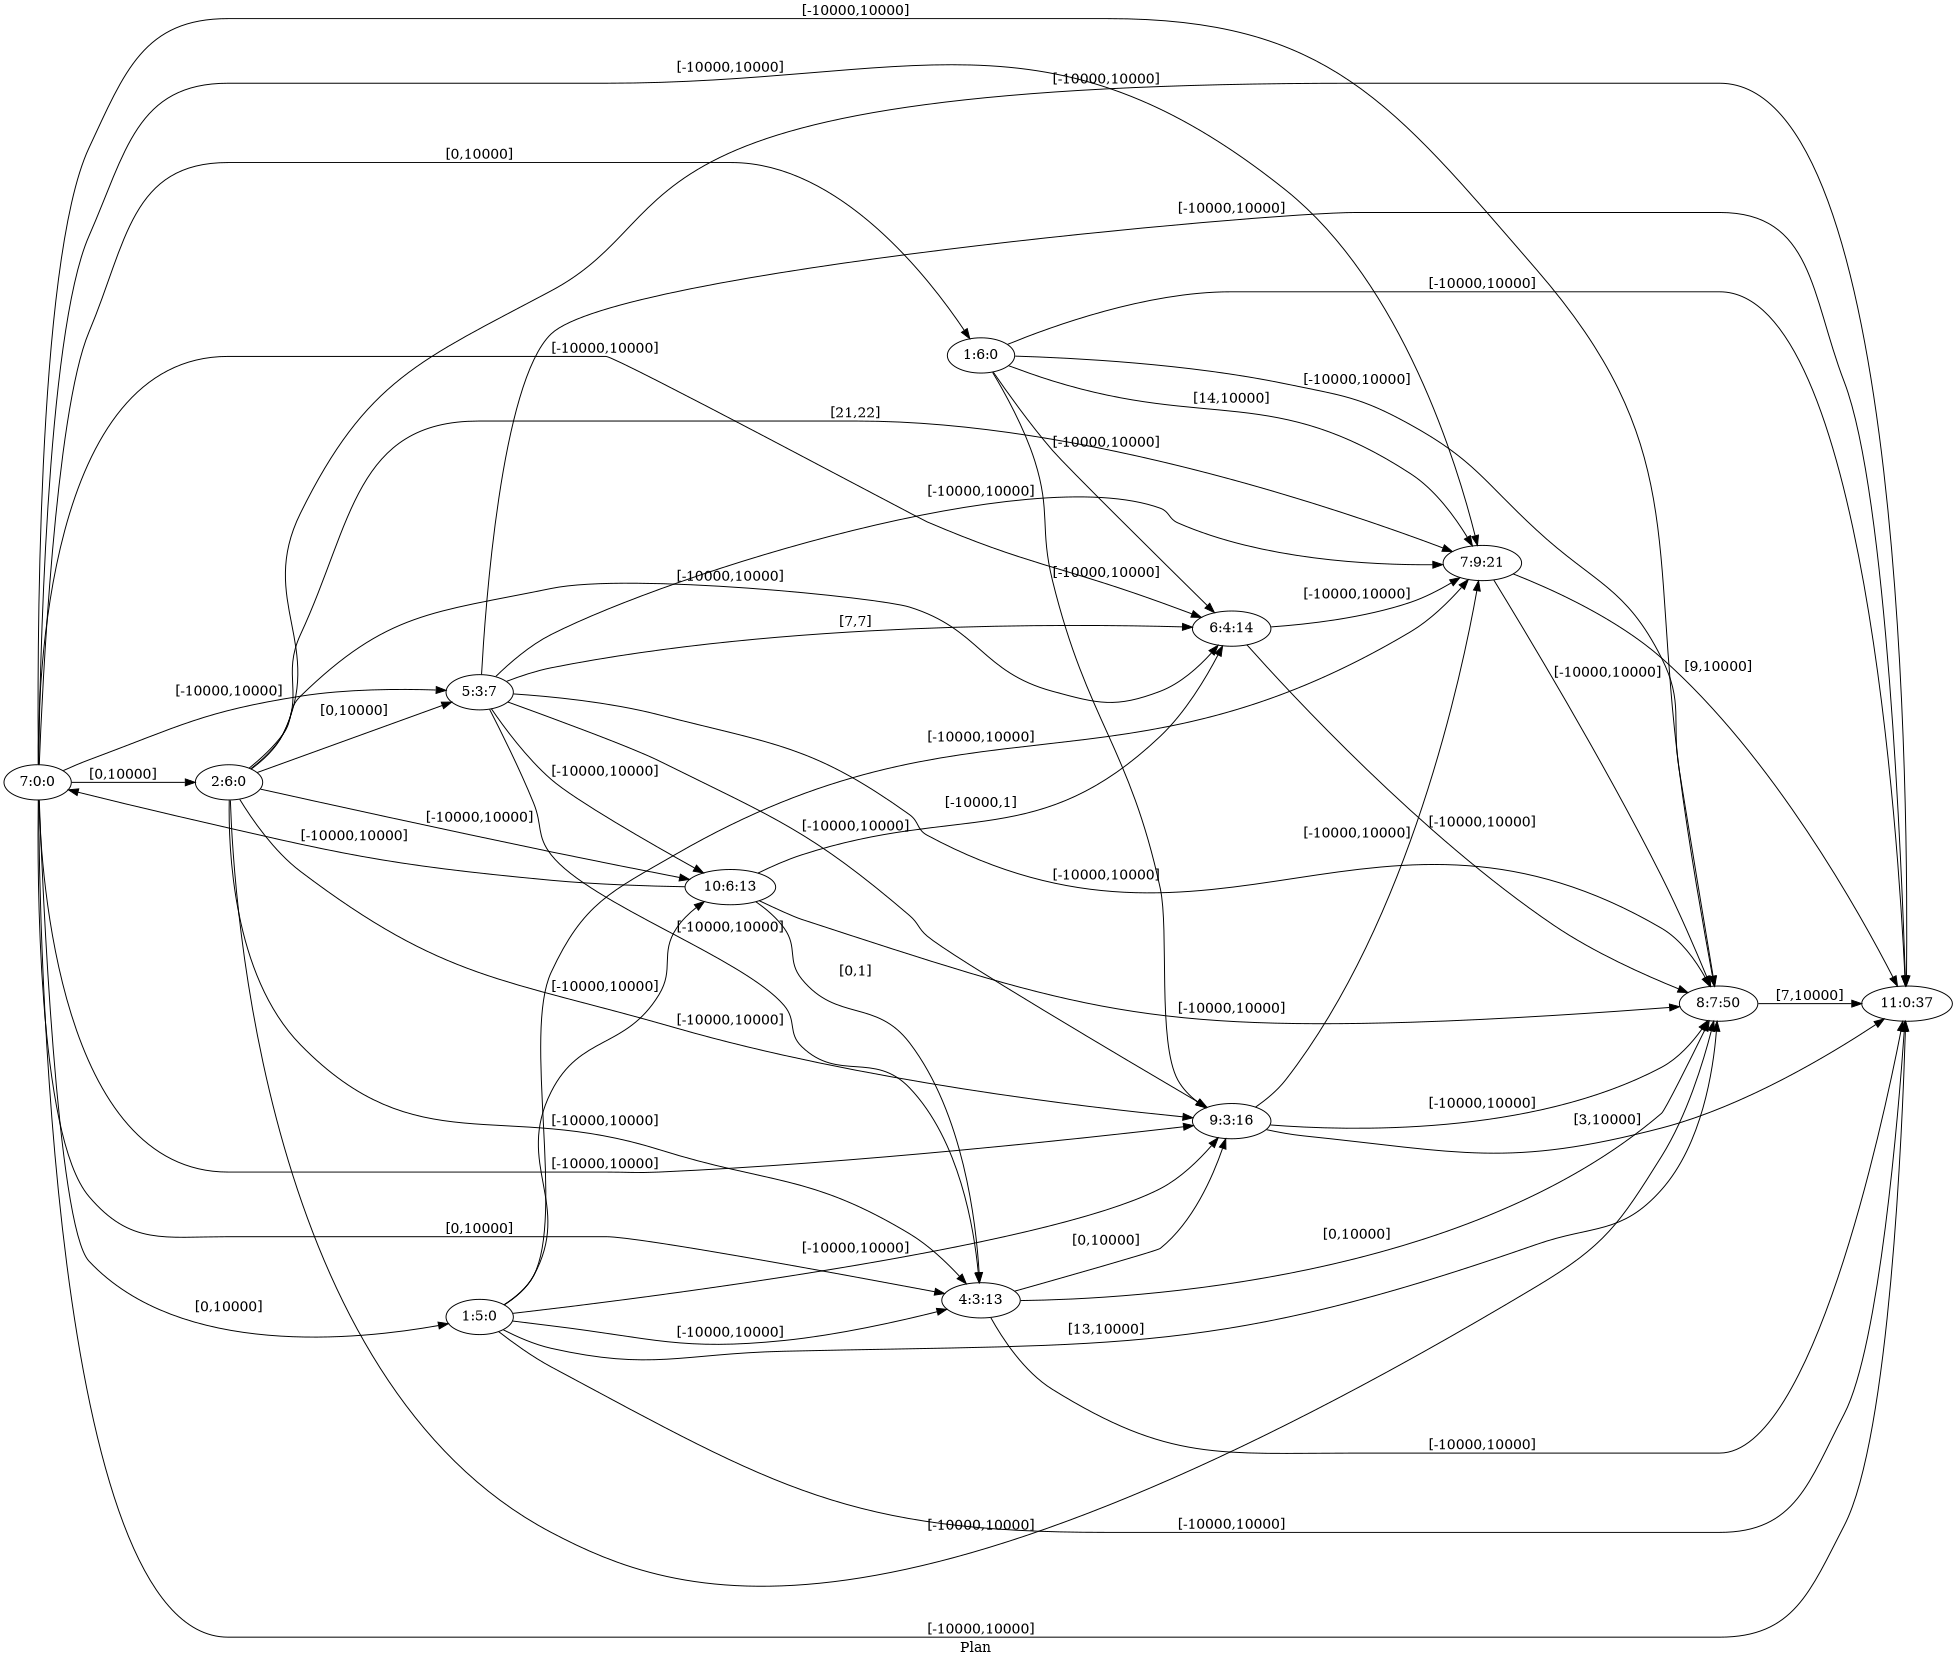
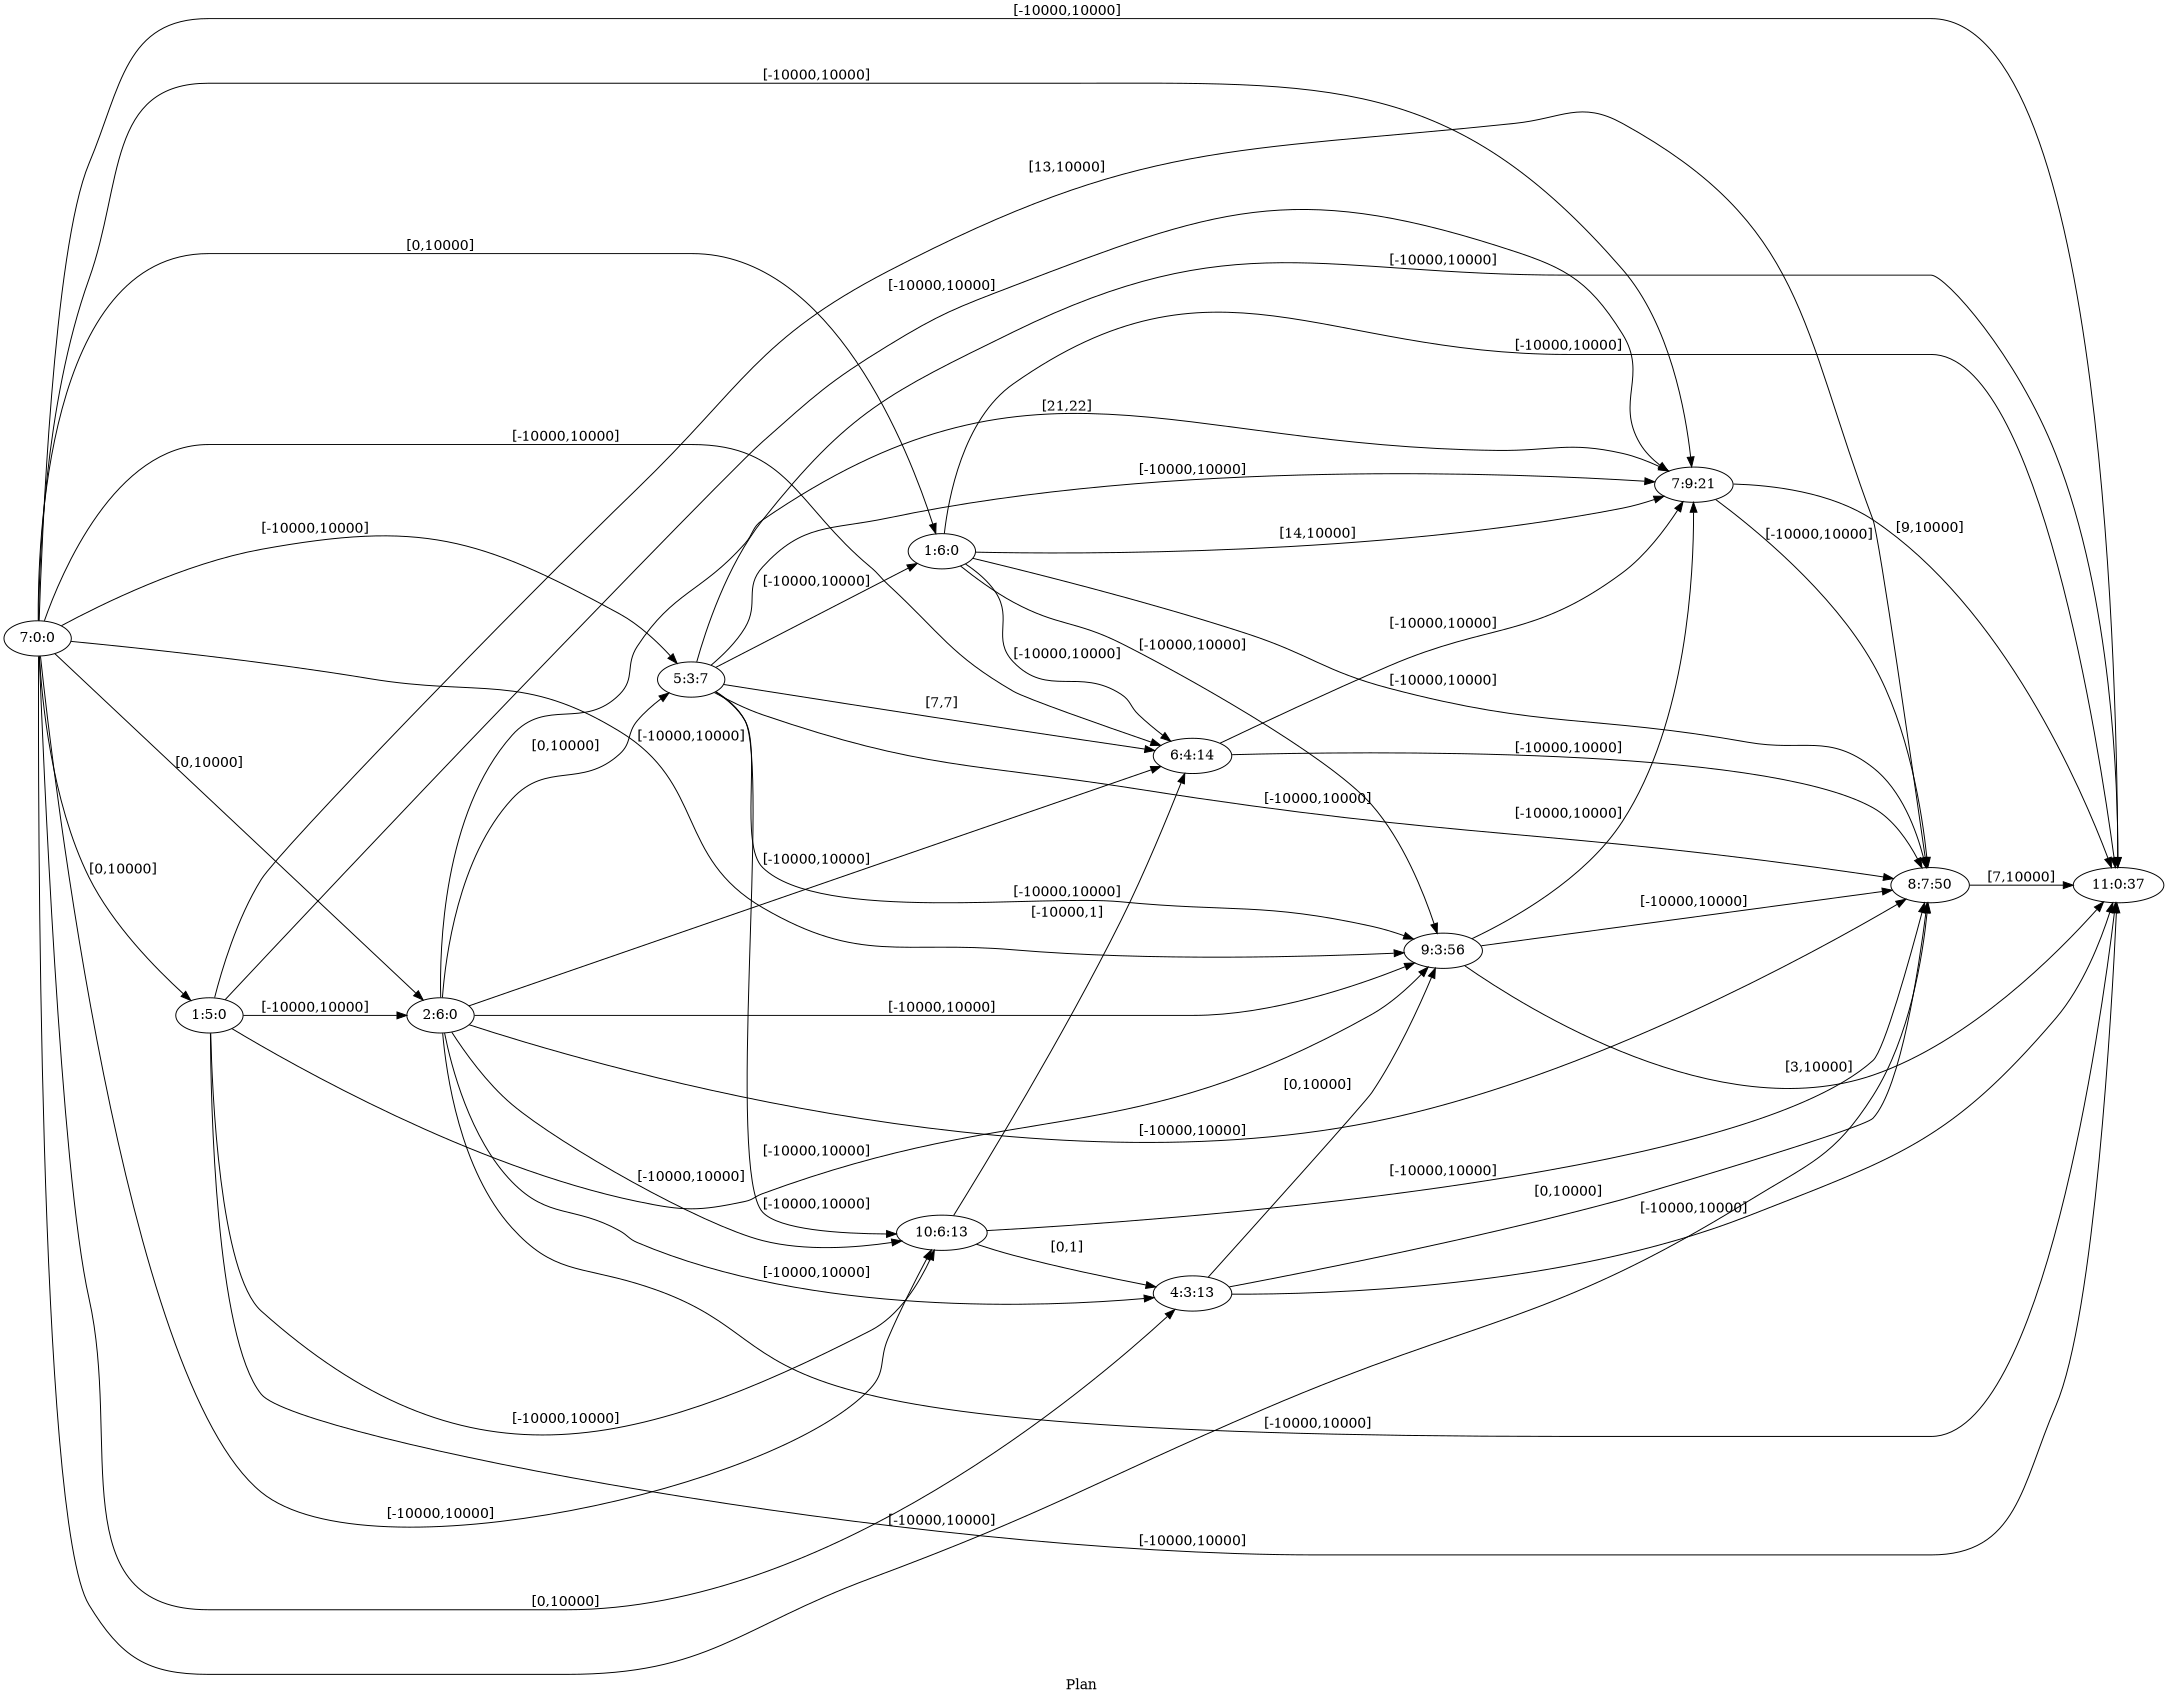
edge "10:6:13" -> "7:0:0": reversed
edge "5:3:7" -> "4:3:13": now "5:3:7" -> "1:6:0"
node "9:3:16": label "9:3:16" -> "9:3:56"
edge "1:5:0" -> "4:3:13": now "1:5:0" -> "2:6:0"
